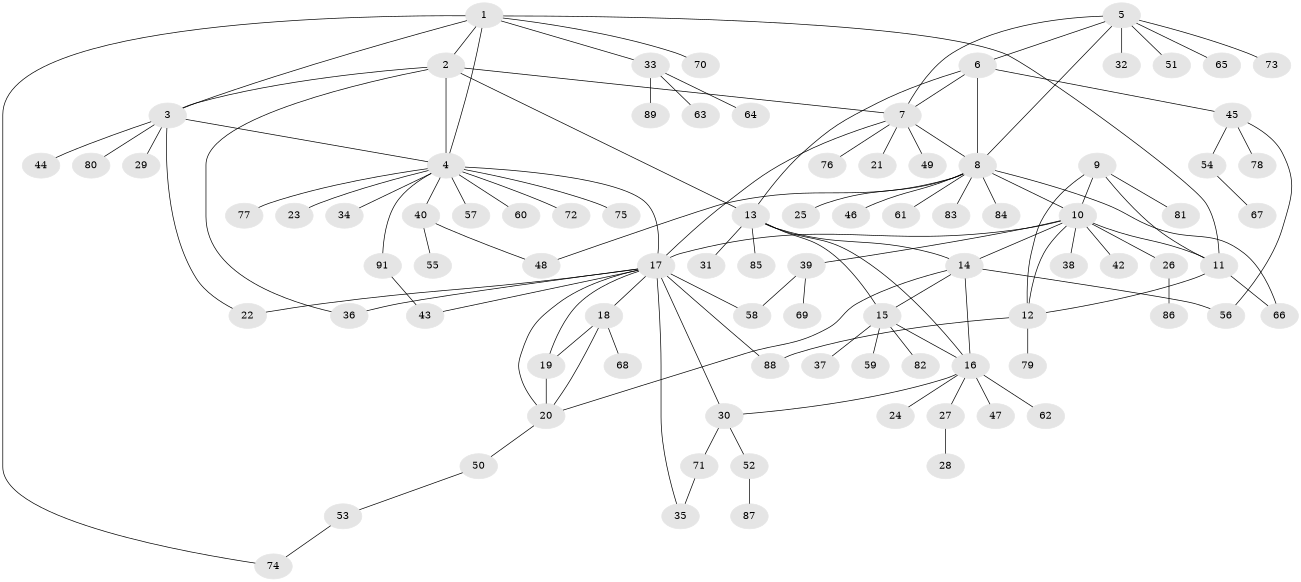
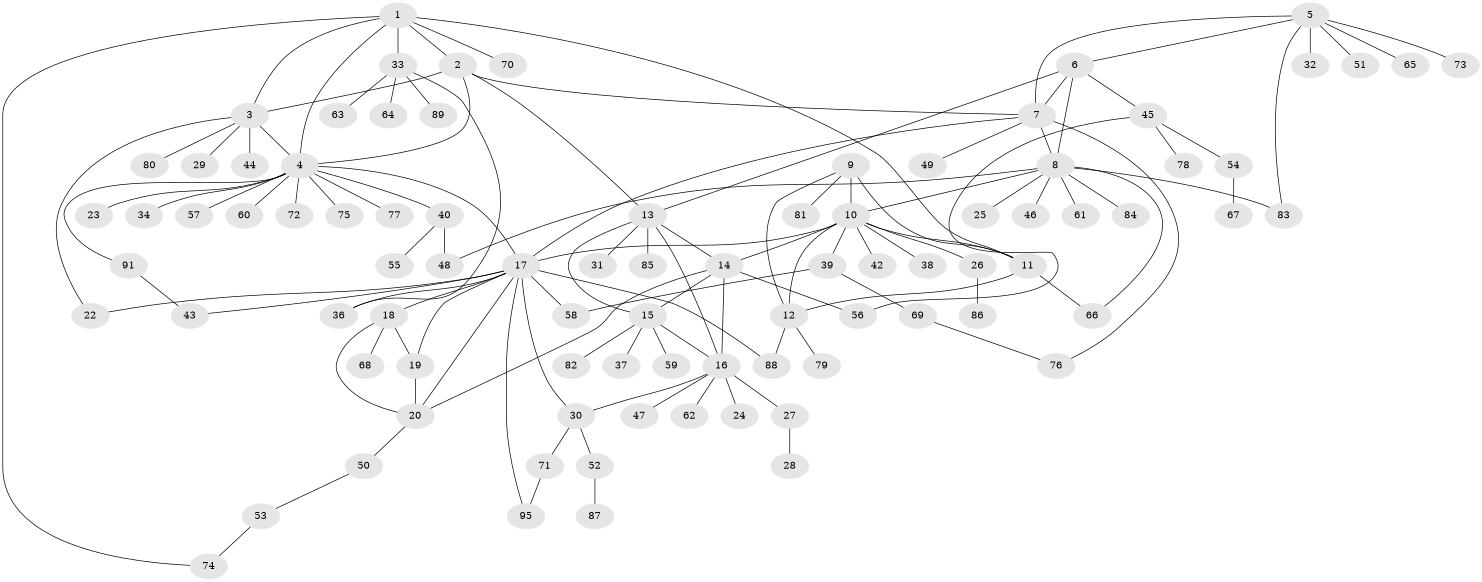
edge "5" -- "8": now "5" -- "83"
edge "2" -- "36": now "33" -- "36"
node "21": removed
edge "69" -- "76": added
node "35": label "35" -> "95"
